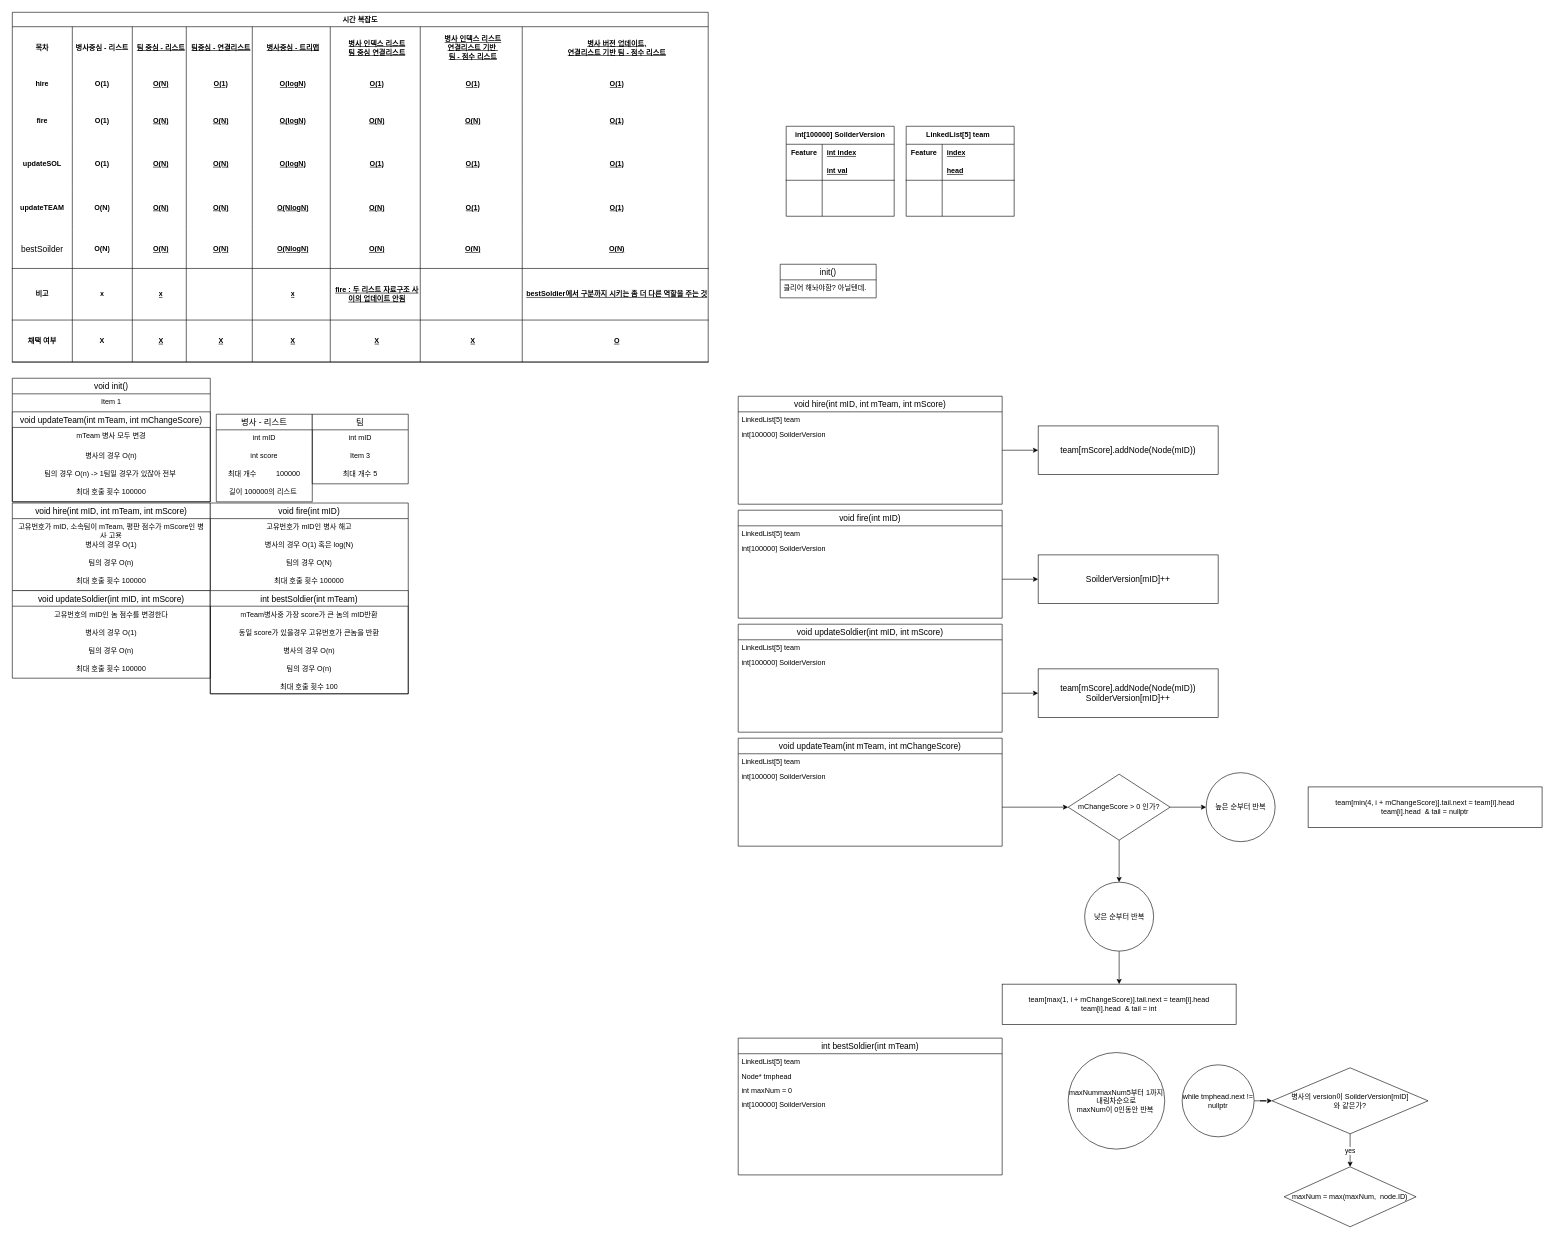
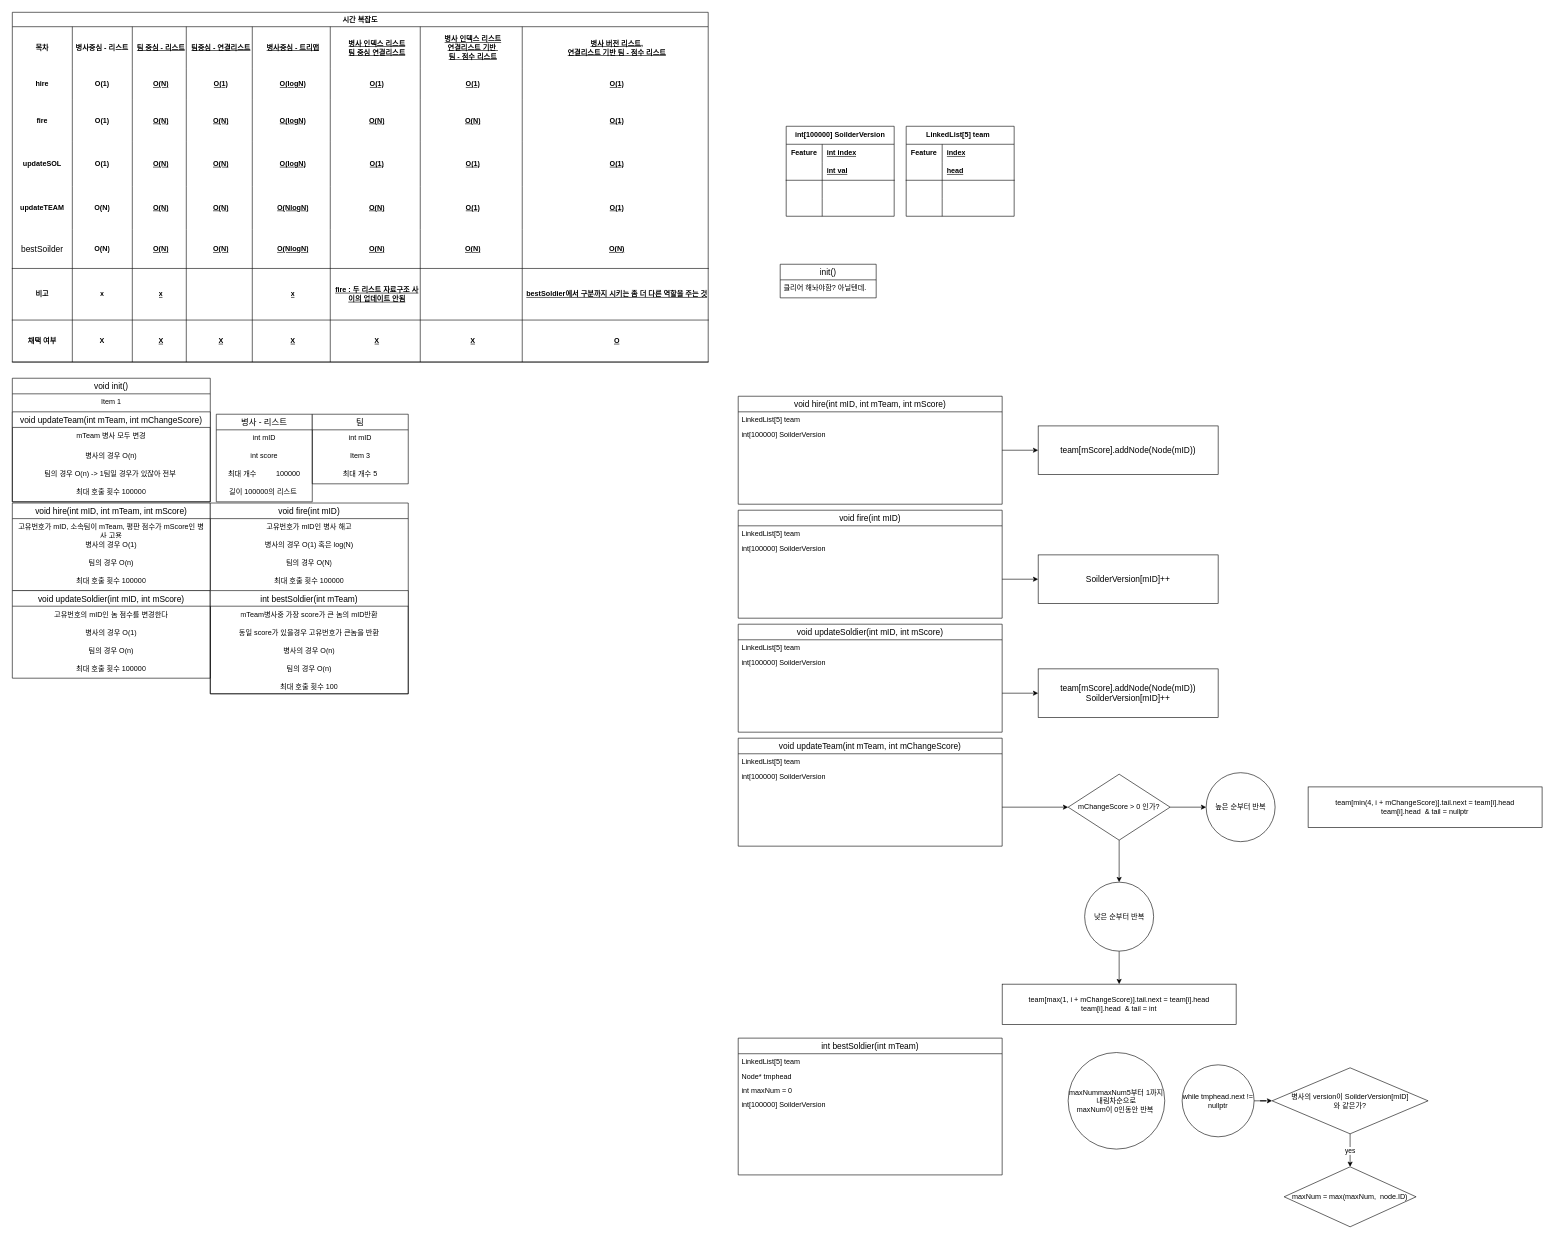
node "병사 버전 업데이트, 연결리스트 기반 팀 - 점수 리스트": label "병사 버전 업데이트, 연결리스트 기반 팀 - 점수 리스트" -> "병사 버전 리스트, 연결리스트 기반 팀 - 점수 리스트"
